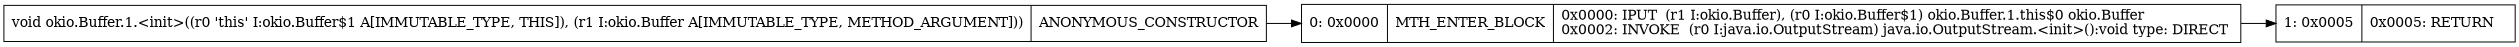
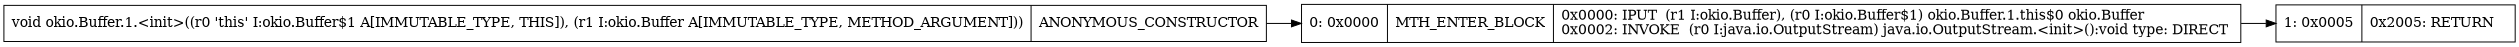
node "1: 0x0005": text "0x0005: RETURN" -> "0x2005: RETURN"
